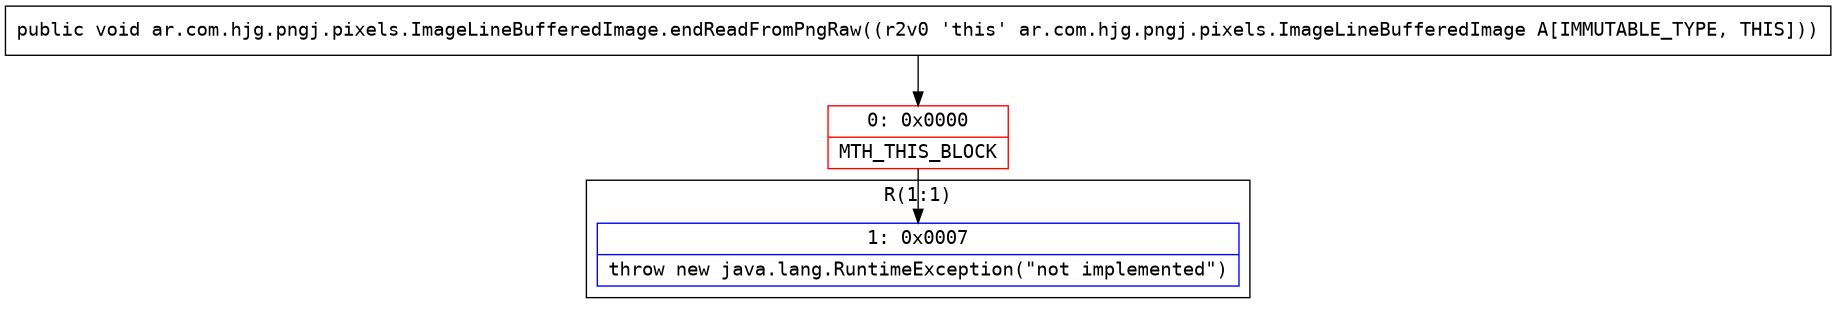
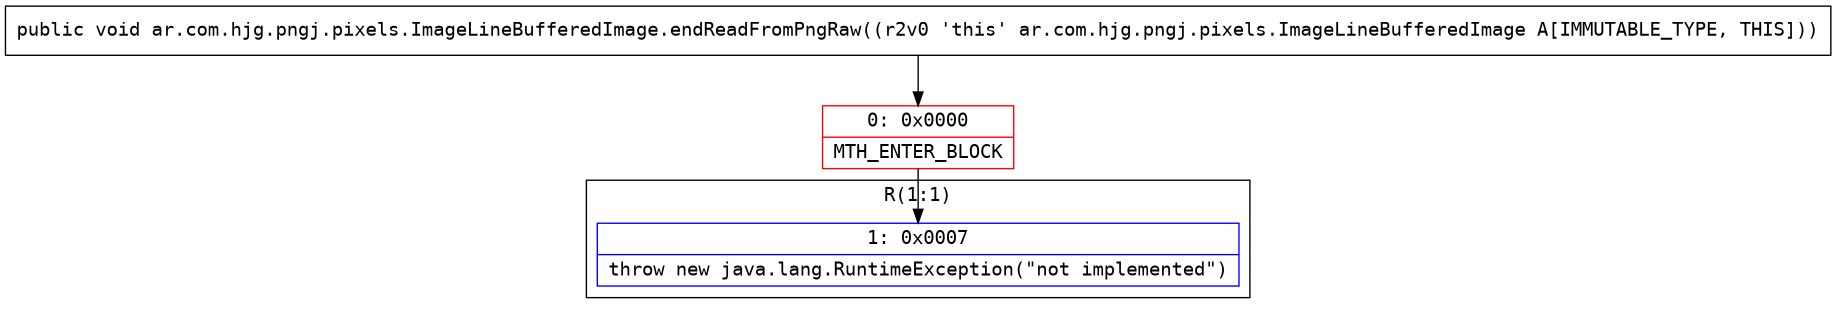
node "0: 0x0000": text "MTH_THIS_BLOCK" -> "MTH_ENTER_BLOCK"
